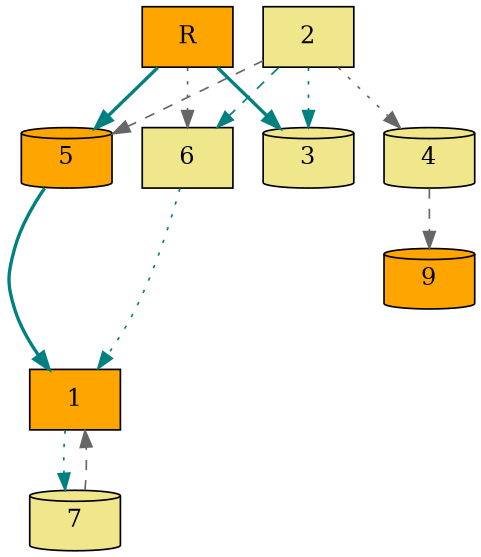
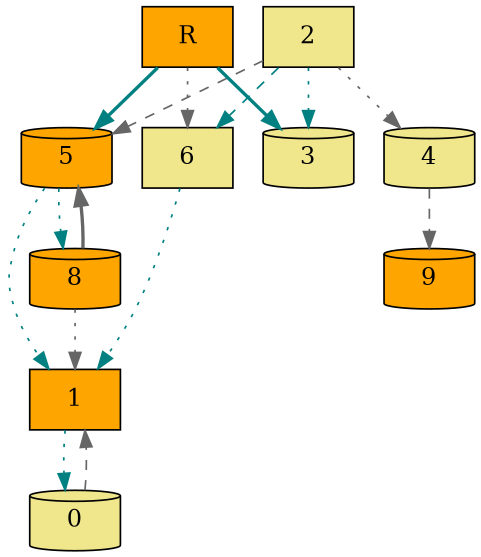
edge "5" -> "1": style bold -> dotted
node "8": added
node "7": label "7" -> "0"
